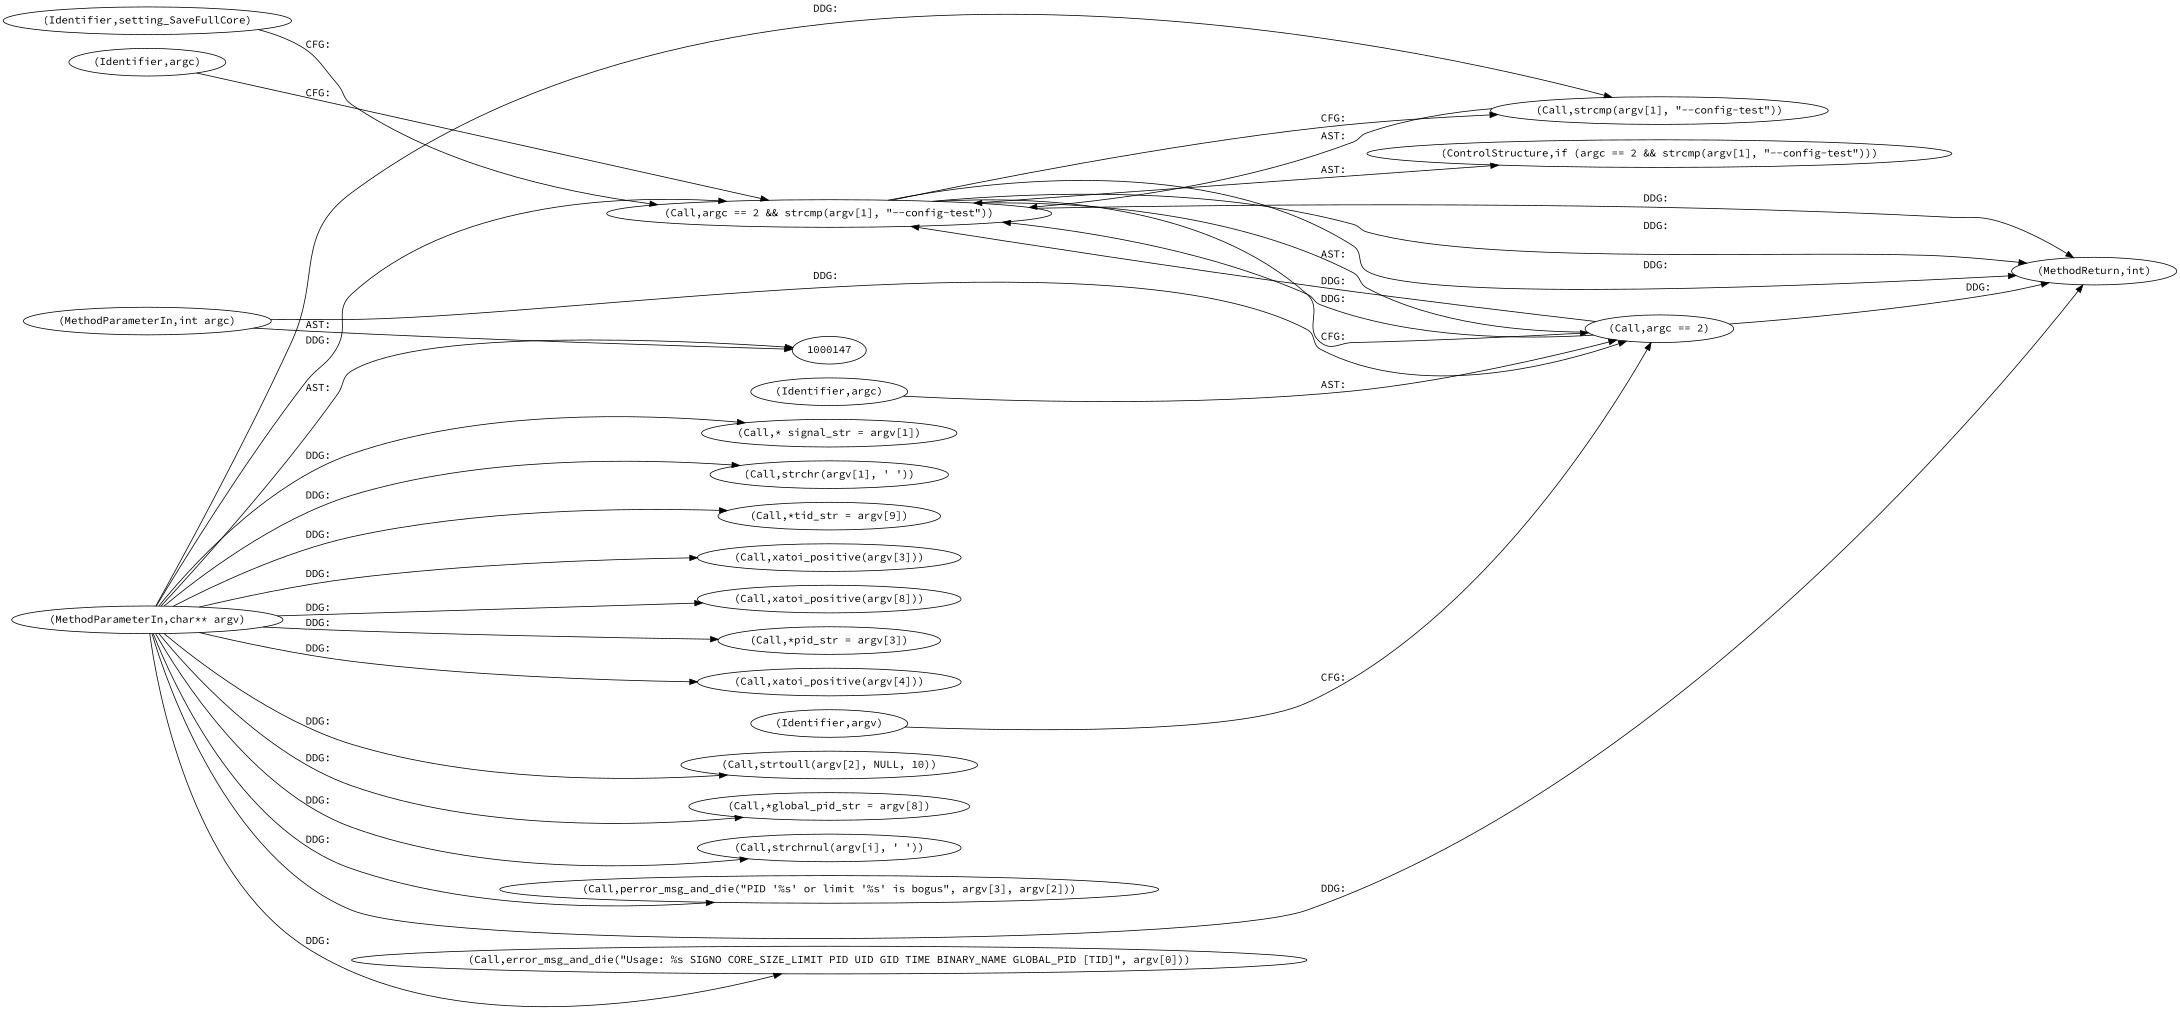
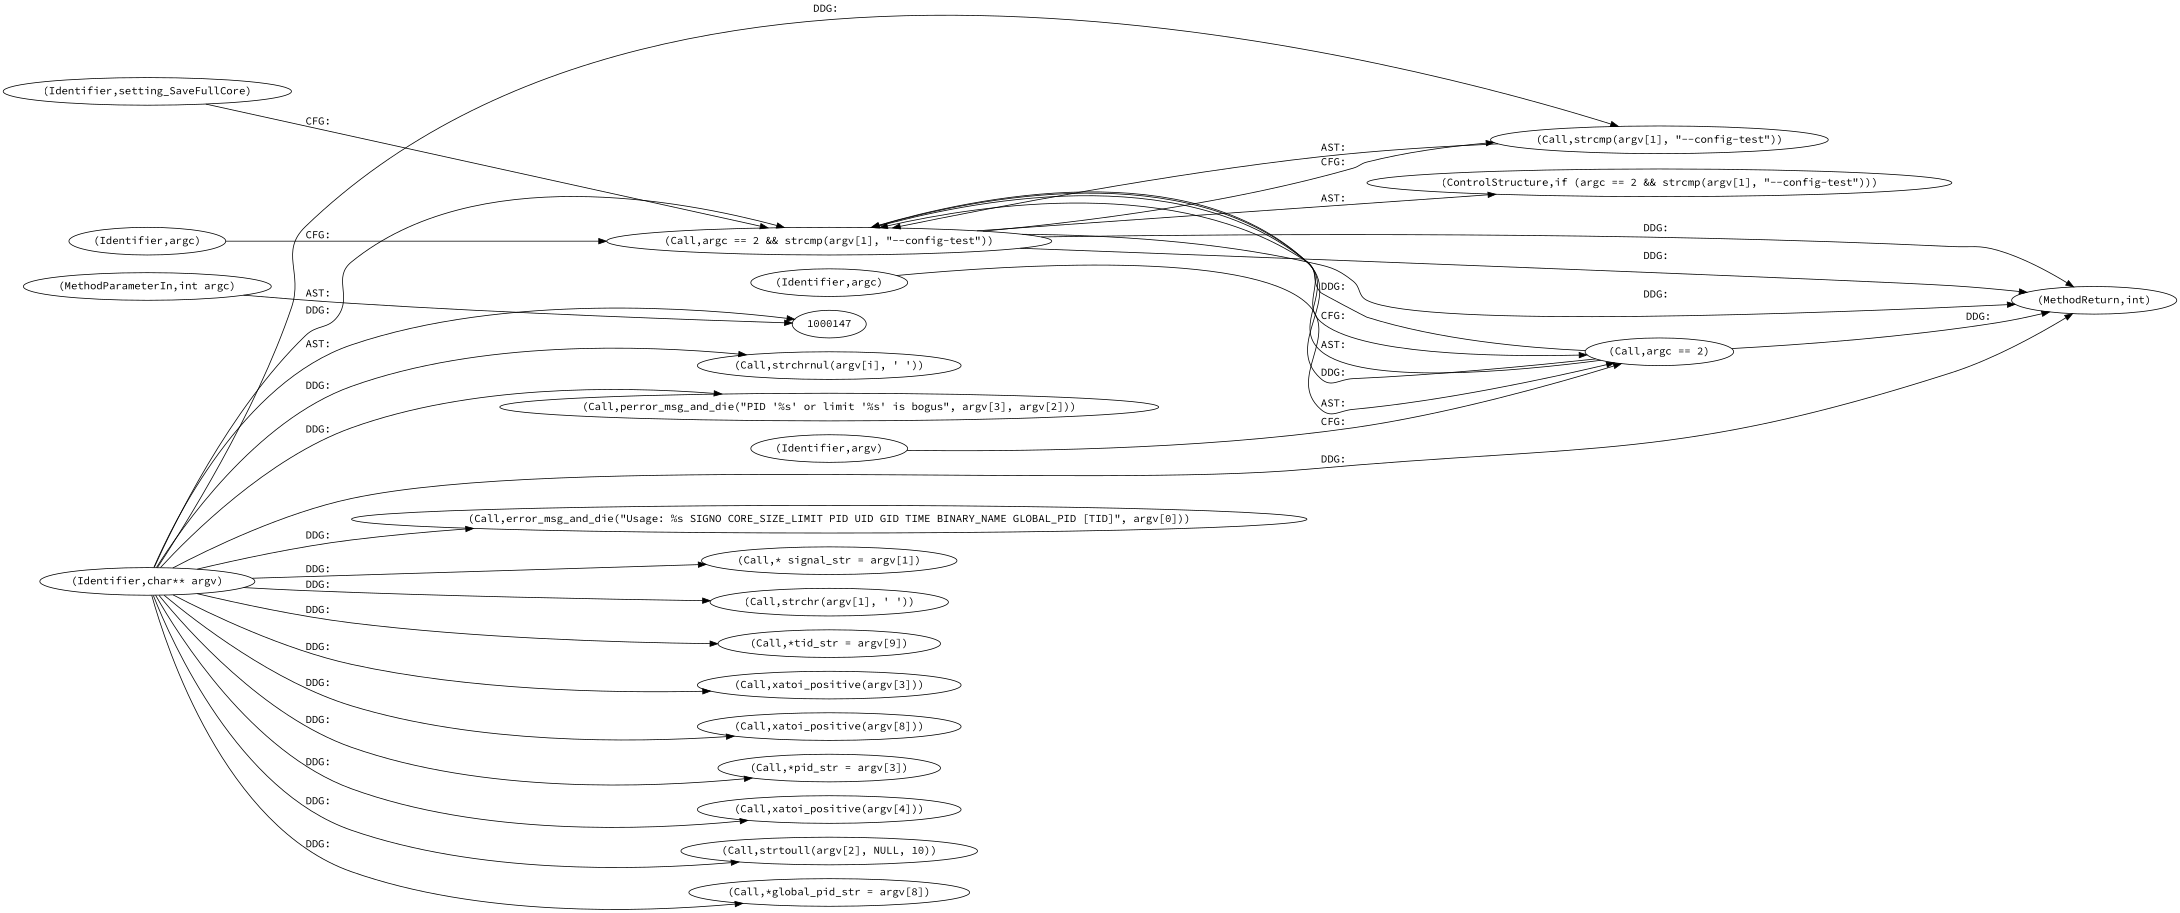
edge "(MethodParameterIn,int argc)" -> "(Call,argc == 2)": removed, label "DDG:"
node "(MethodParameterIn,char** argv)": label "(MethodParameterIn,char** argv)" -> "(Identifier,char** argv)"
